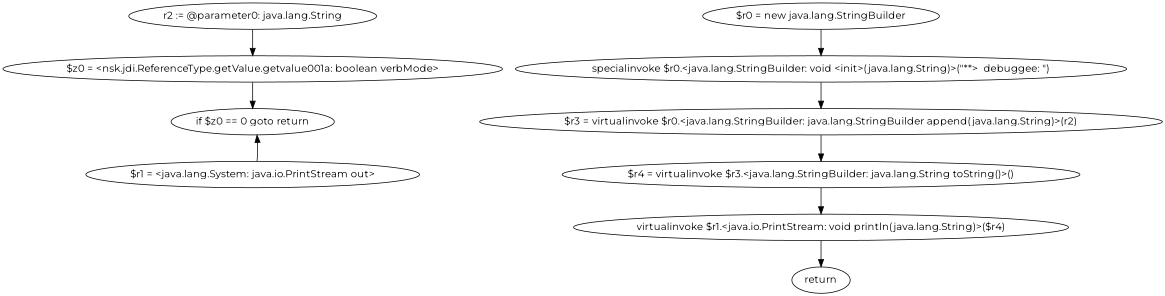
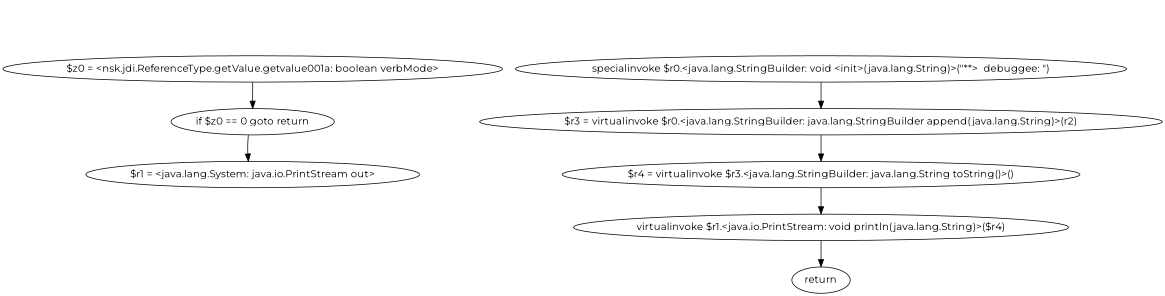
node "r2 := @parameter0: java.lang.String": removed
node "$r0 = new java.lang.StringBuilder": removed
edge "$r1 = <java.lang.System: java.io.PrintStream out>" -> "if $z0 == 0 goto return": reversed
